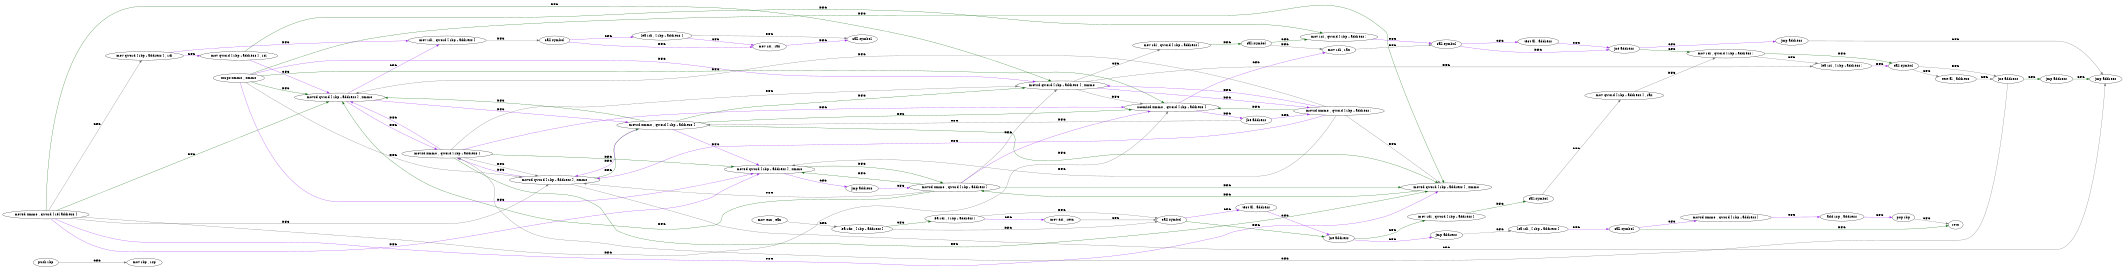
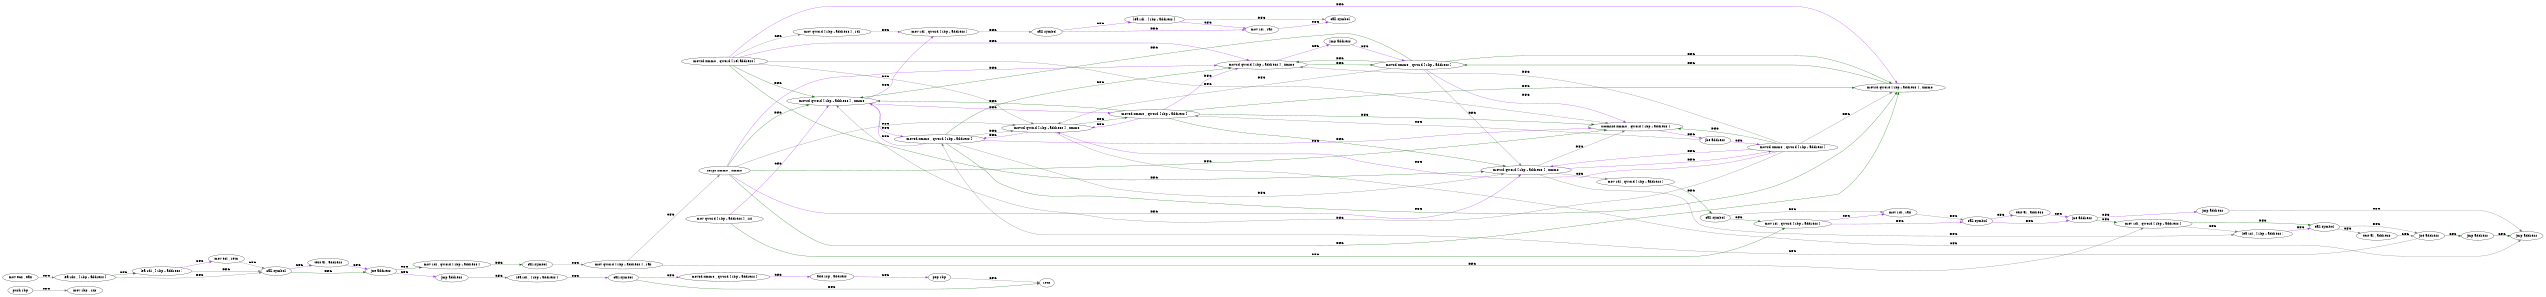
edge "mov qword [ rbp - address ] , rdi" -> "mov qword [ rbp - address ] , rsi": removed, label "CFG"
edge "ucomisd xmm0 , qword [ rbp - address ]" -> "mov rdi , rax": now "mov rsi , qword [ rbp - address ]" -> "mov rdi , rax"
edge "mov qword [ rbp - address ] , rax" -> "xorps xmm0 , xmm0": added, label "CFG"
